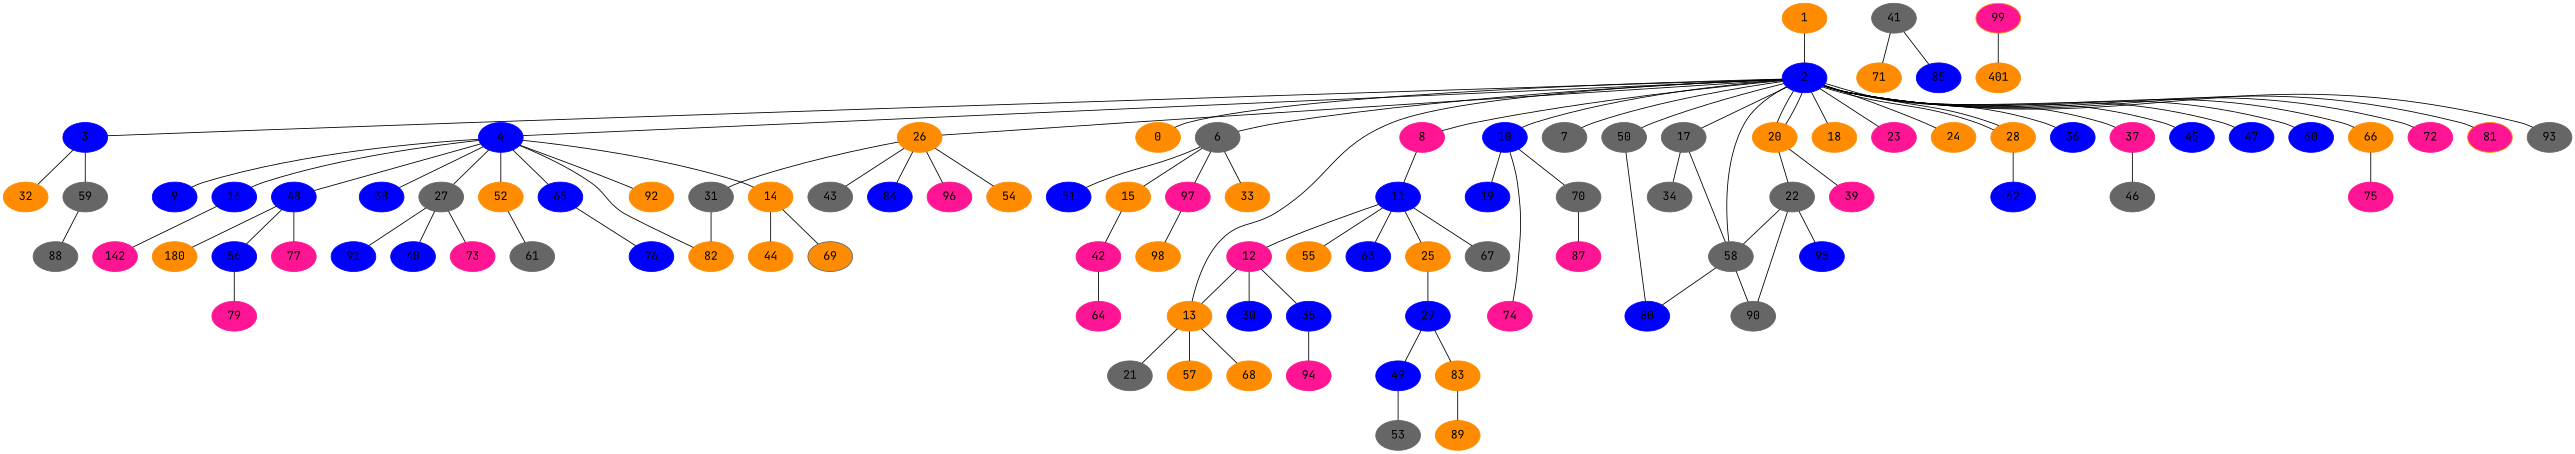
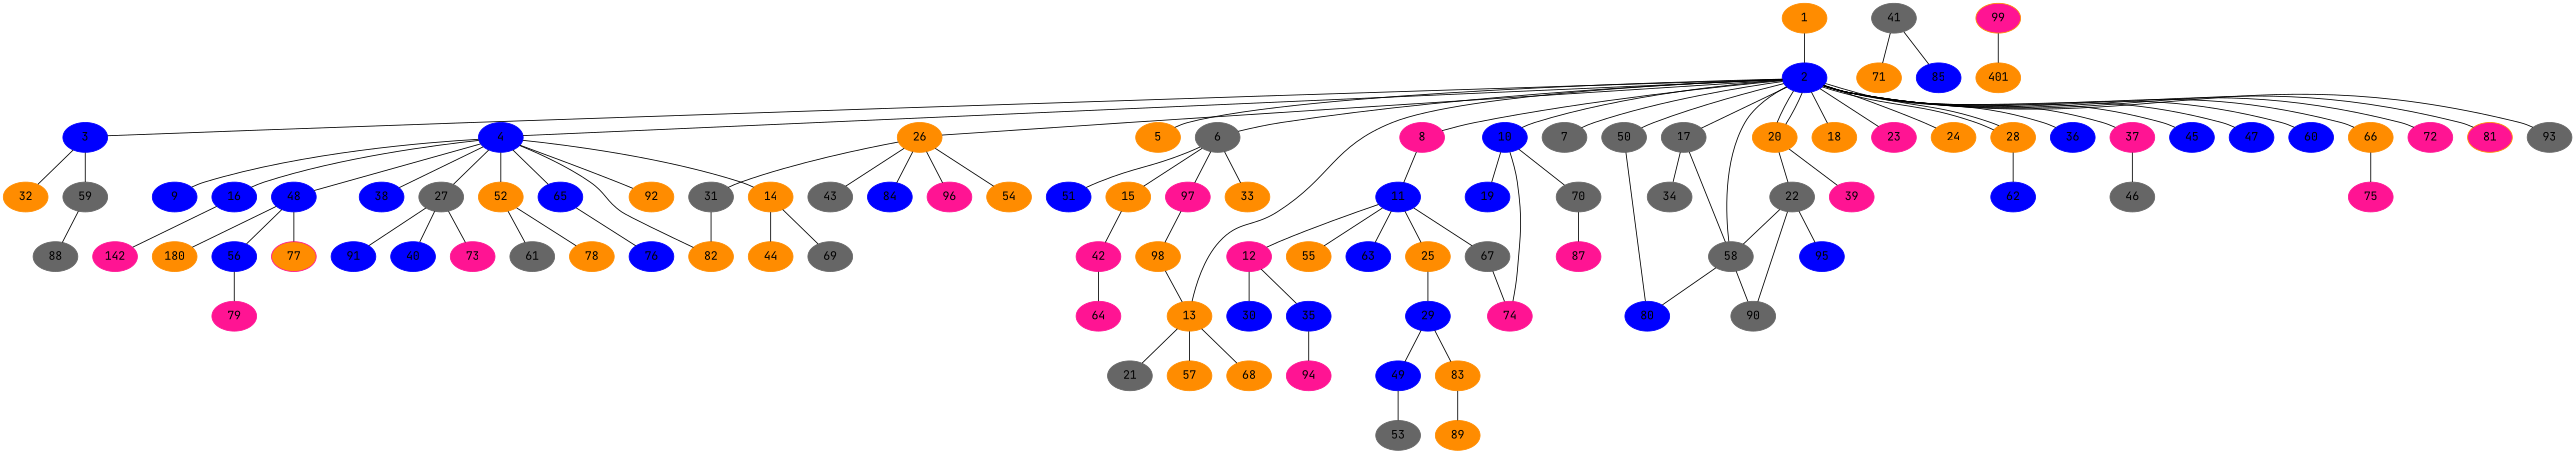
node "0": label "0" -> "5"
node "77": fillcolor deeppink -> darkorange
node "78": added
node "69": fillcolor darkorange -> gray40
edge "12" -- "13": now "98" -- "13"
edge "67" -- "74": added
